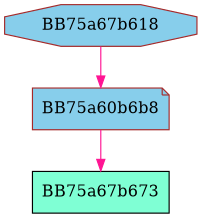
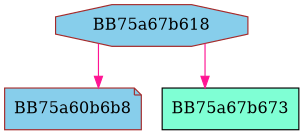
edge "BB75a60b6b8" -> "BB75a67b673": now "BB75a67b618" -> "BB75a67b673"
